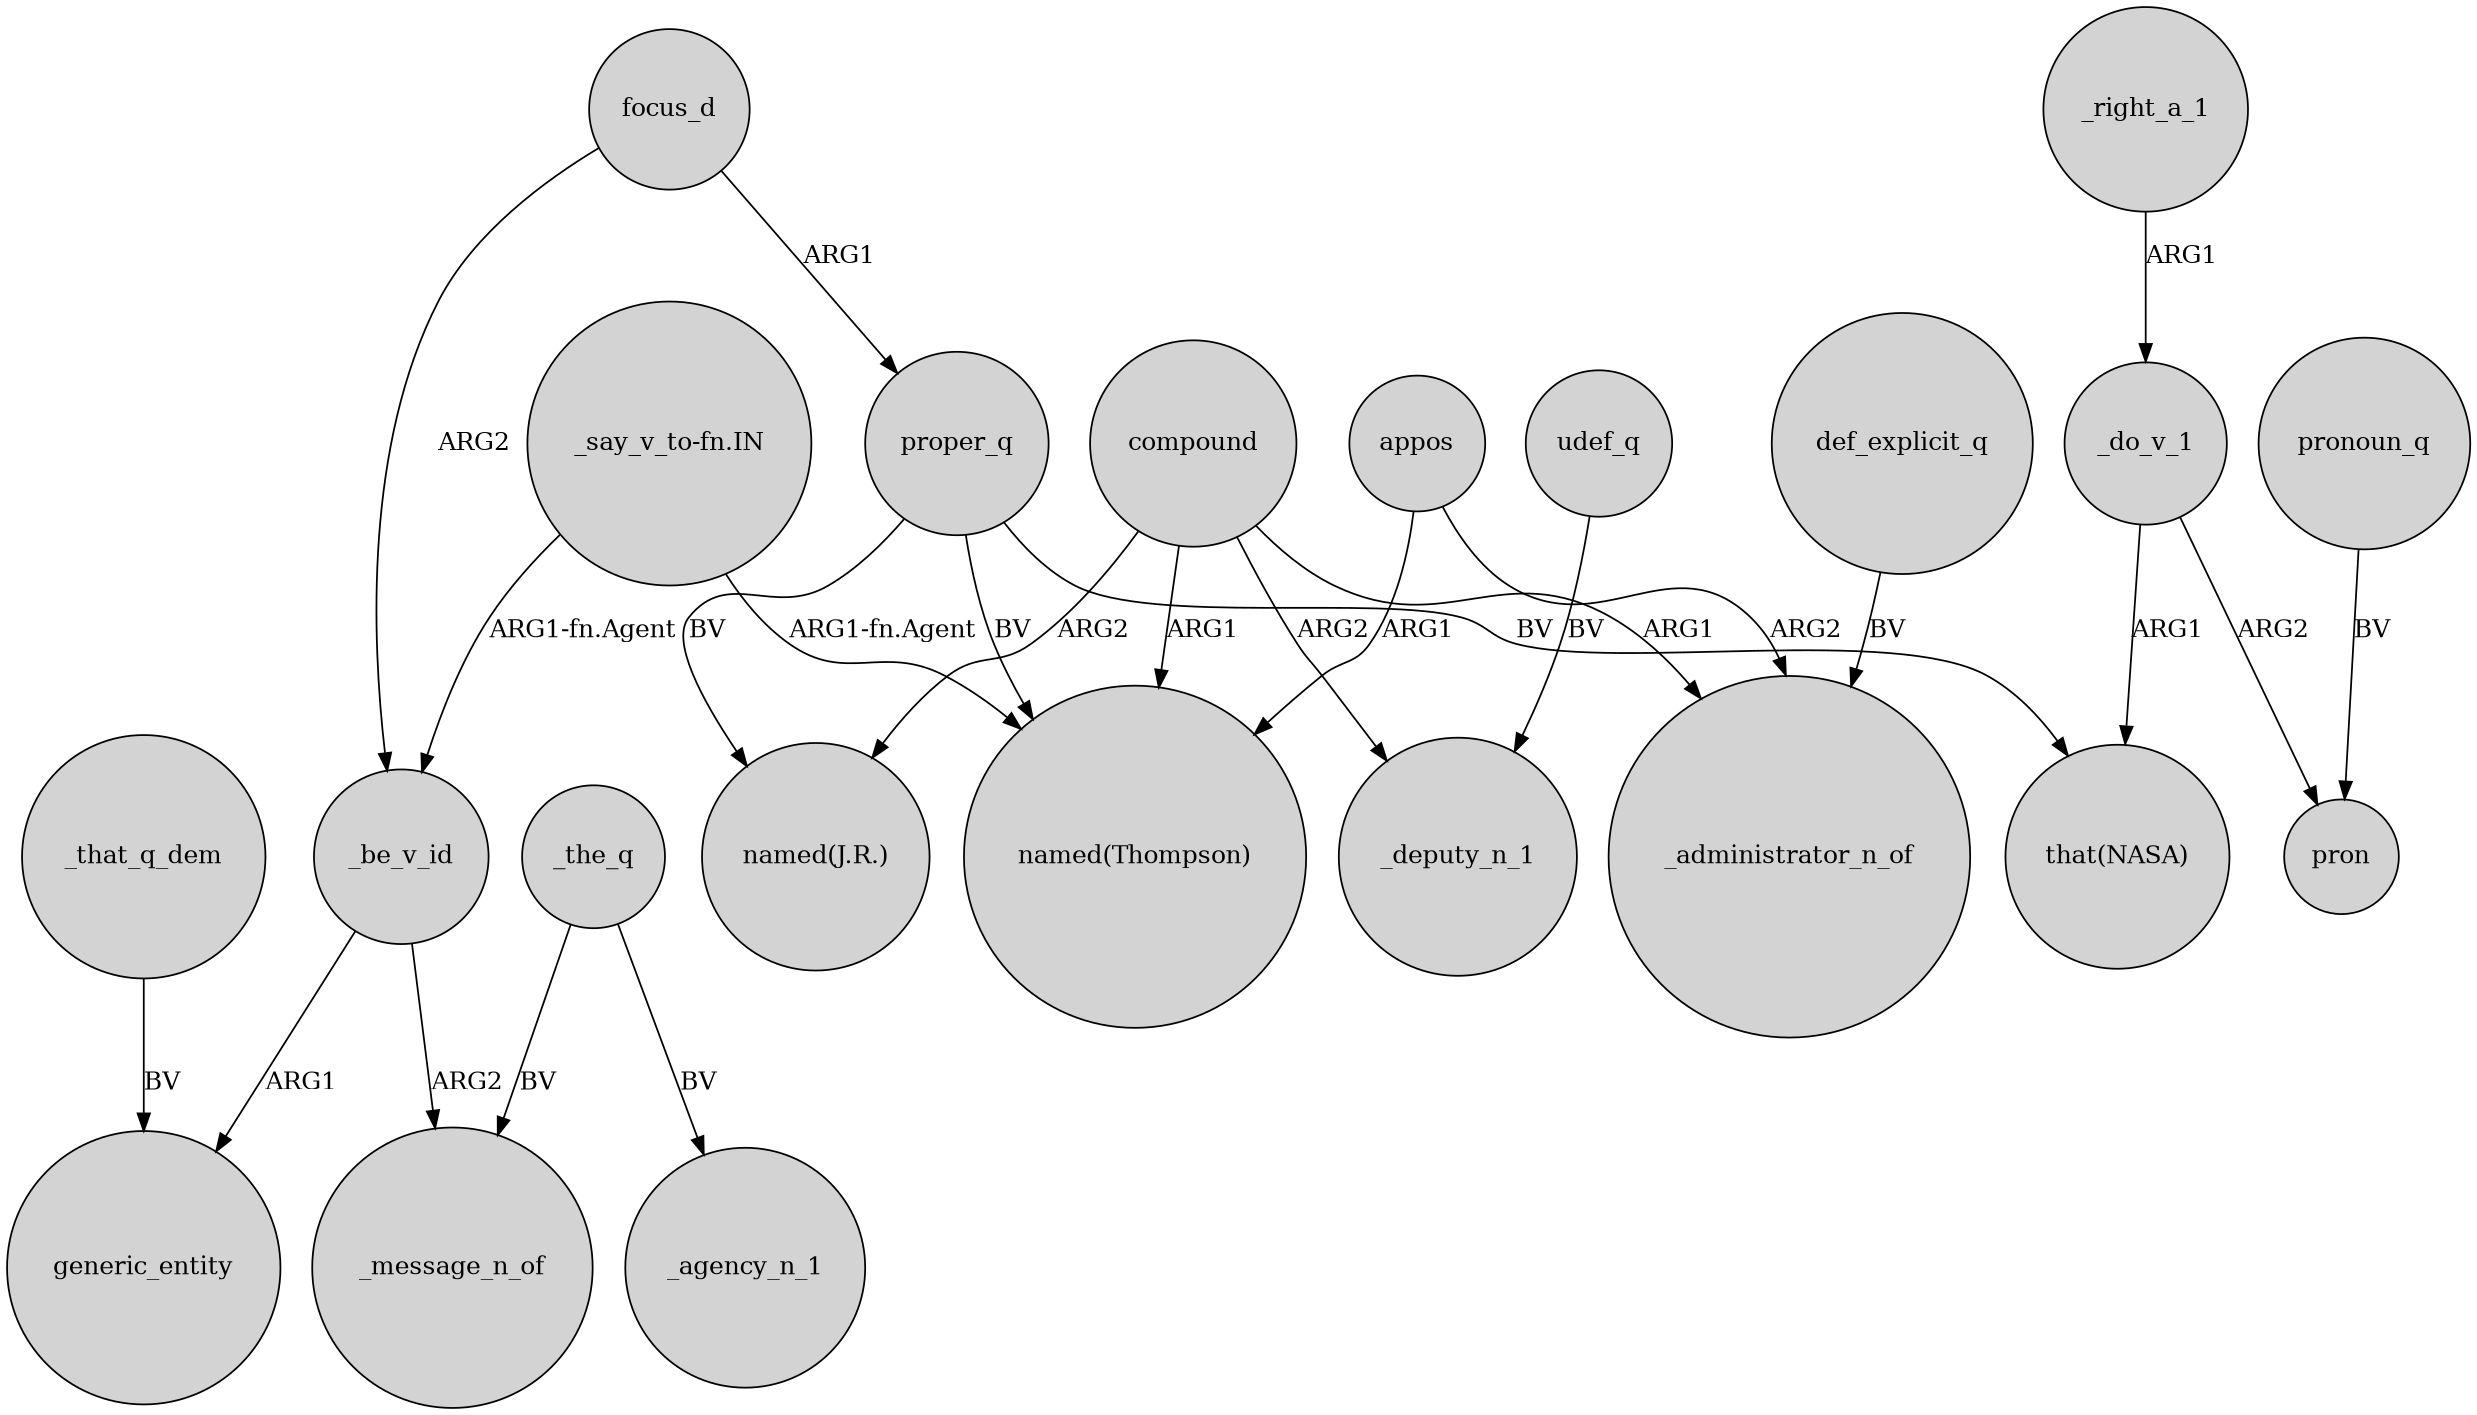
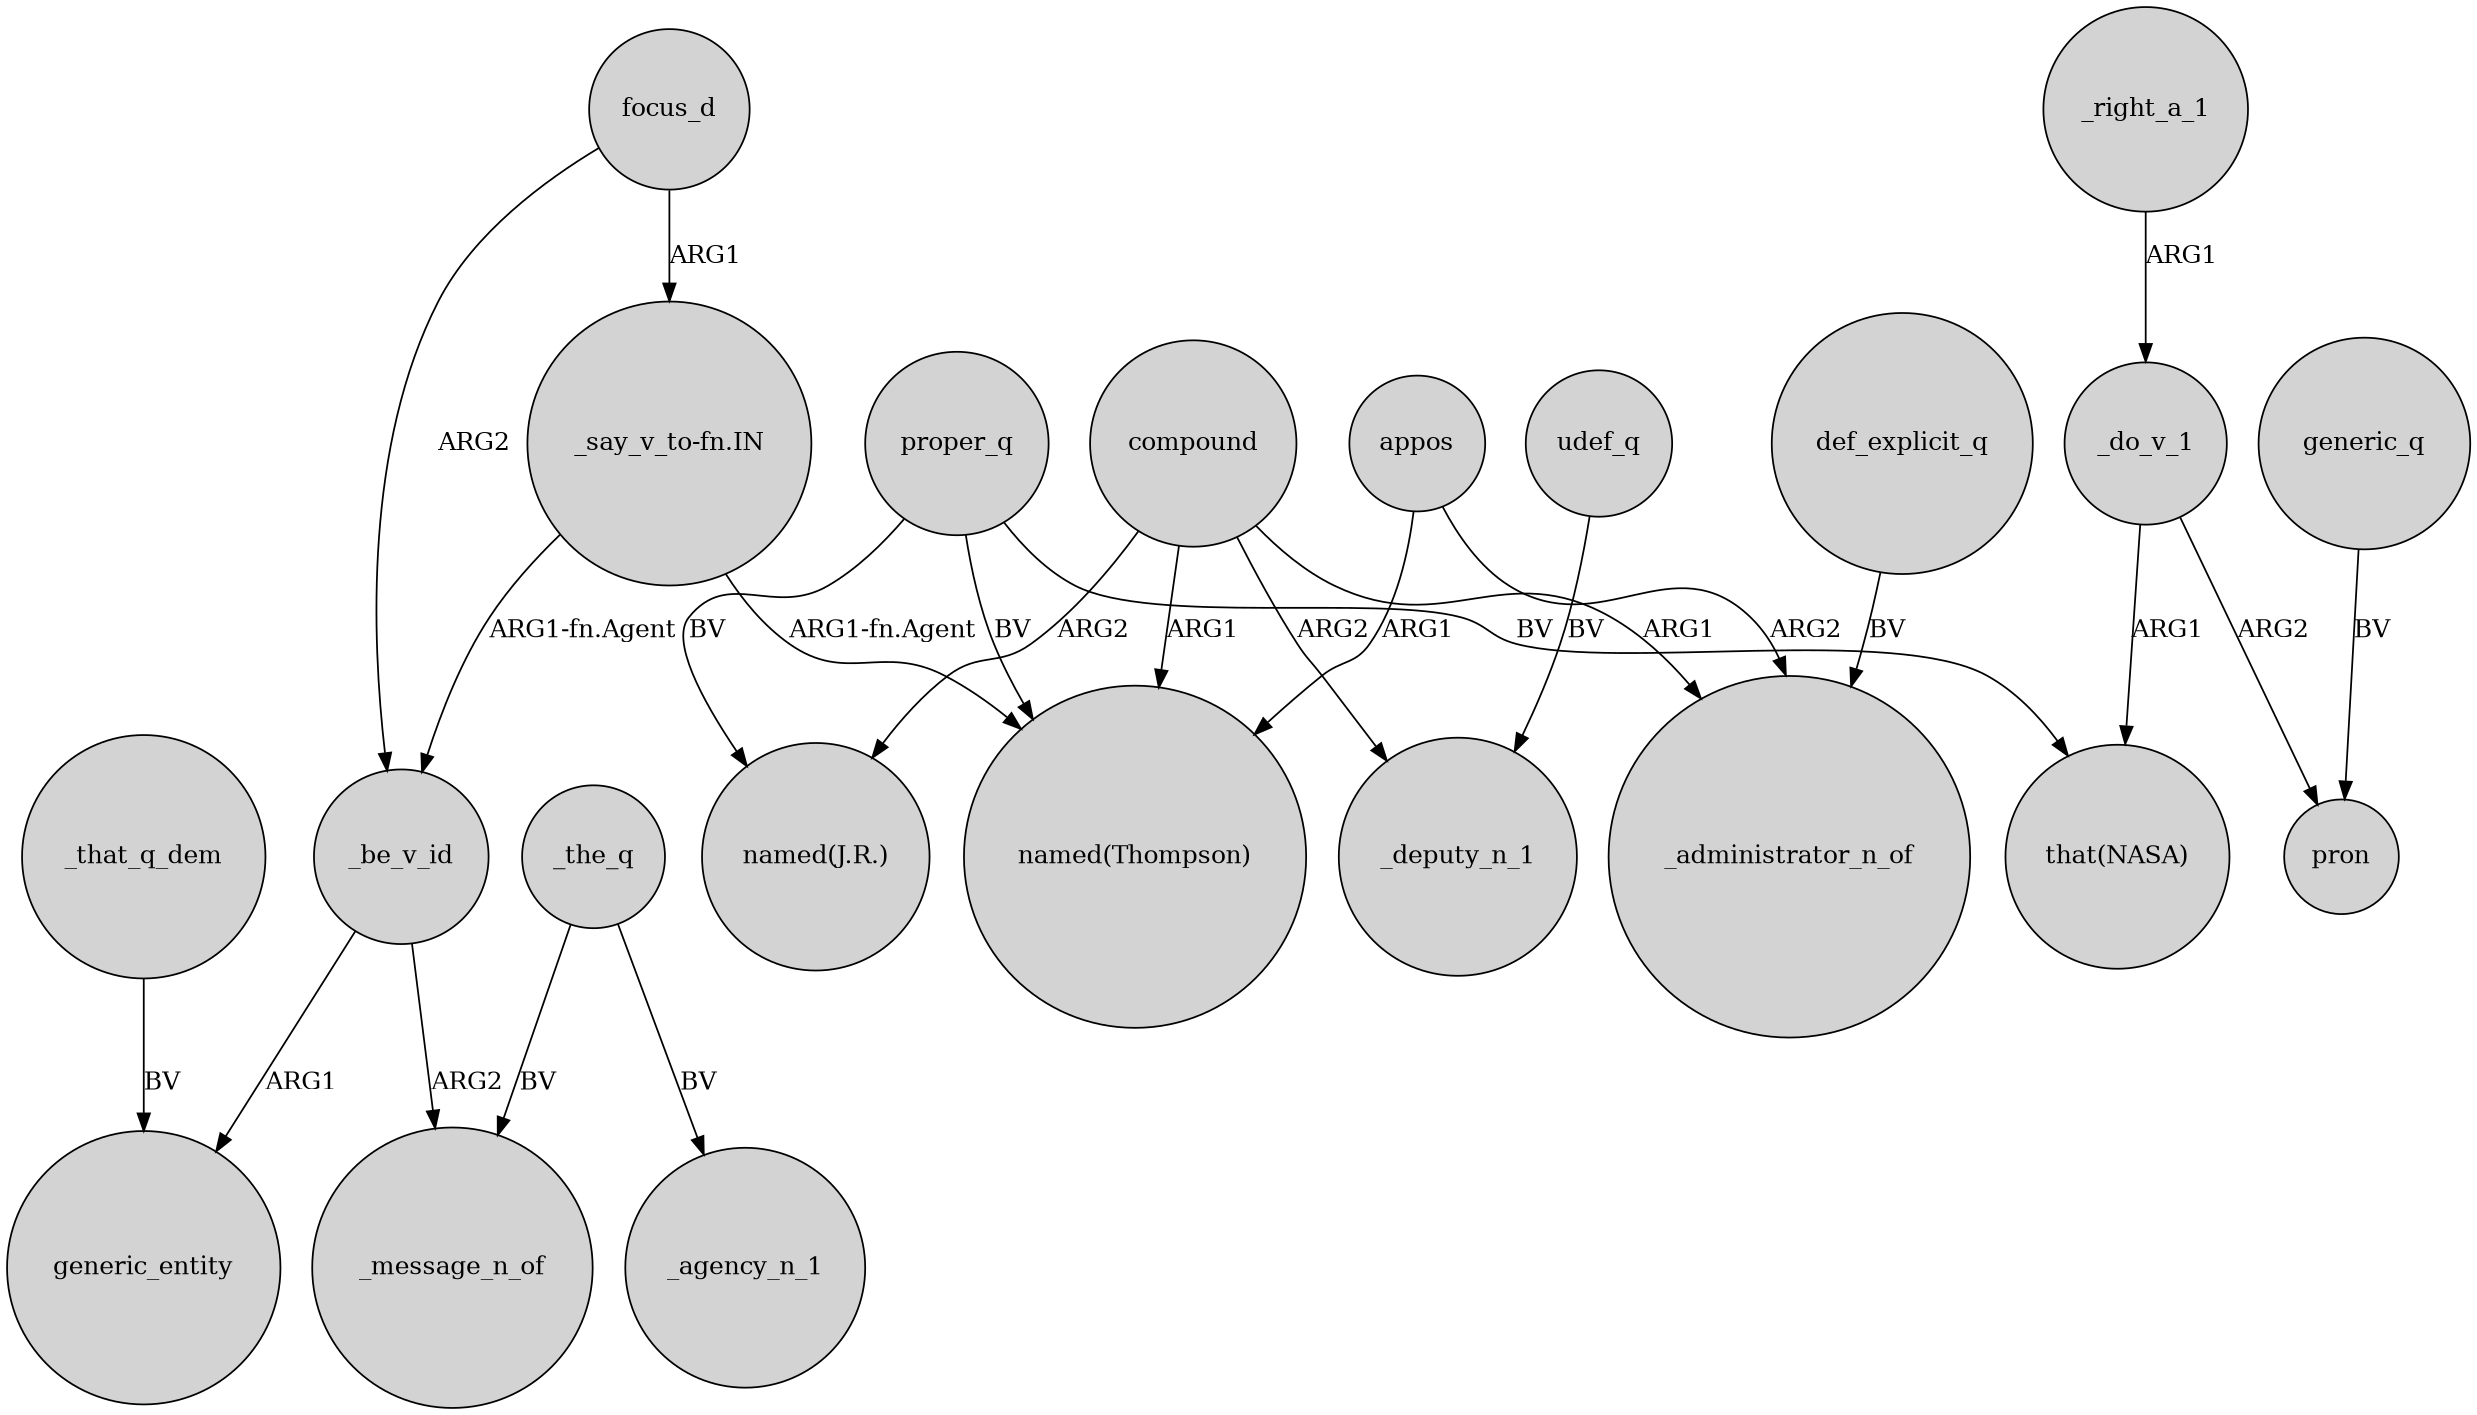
edge "focus_d" -> "proper_q": now "focus_d" -> "_say_v_to-fn.IN"
node "pronoun_q": label "pronoun_q" -> "generic_q"
